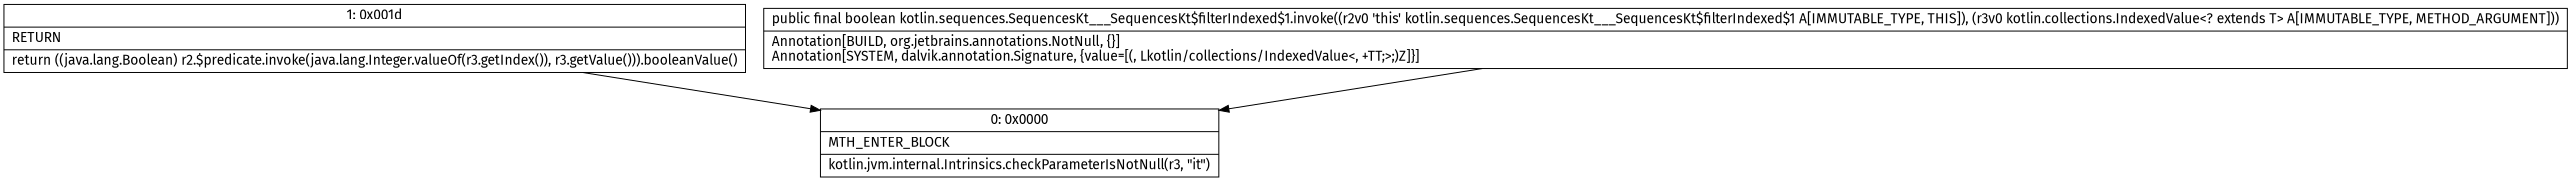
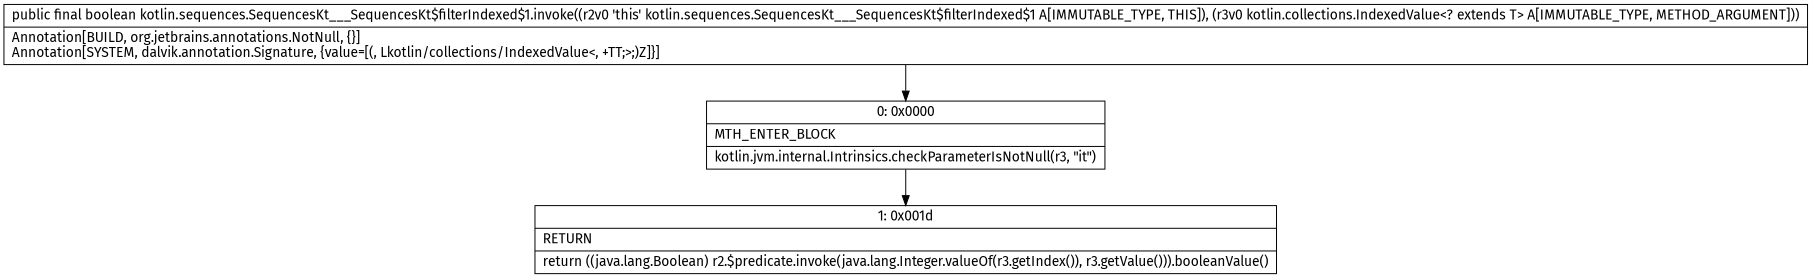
edge "1: 0x001d" -> "0: 0x0000": reversed
